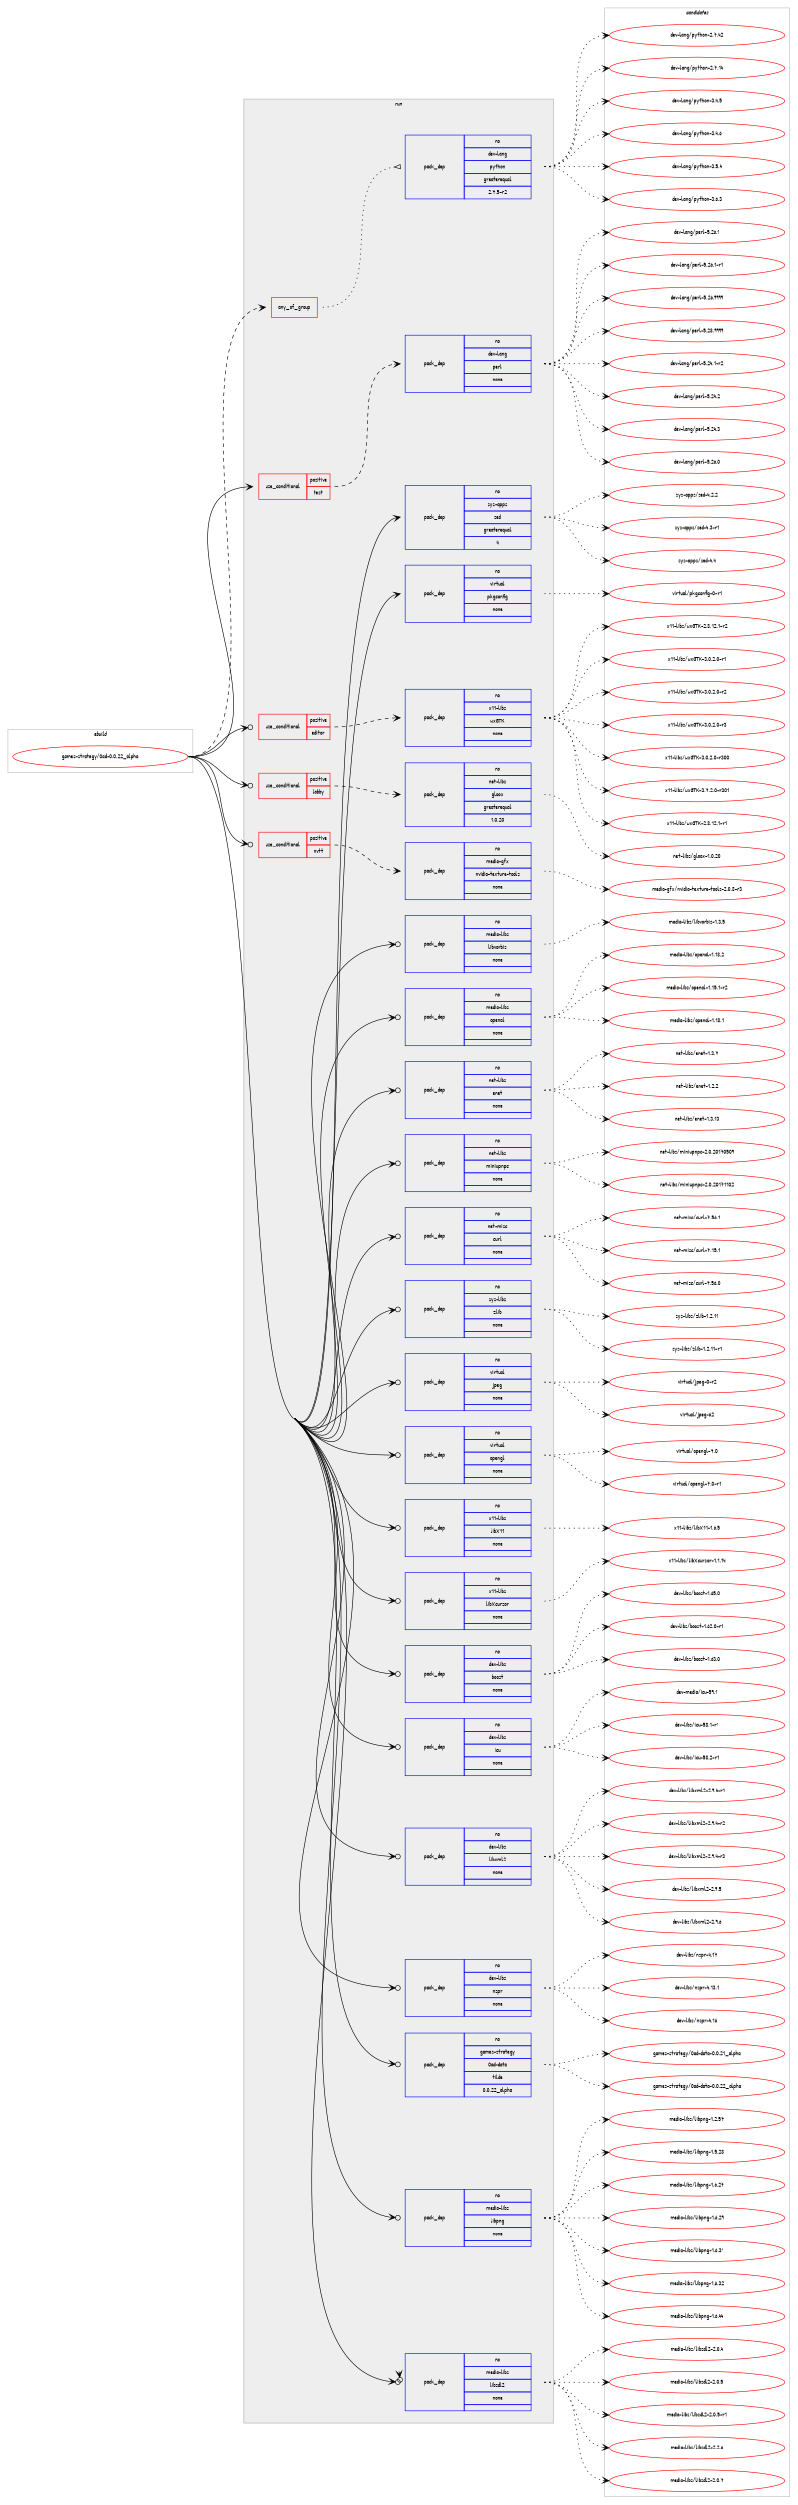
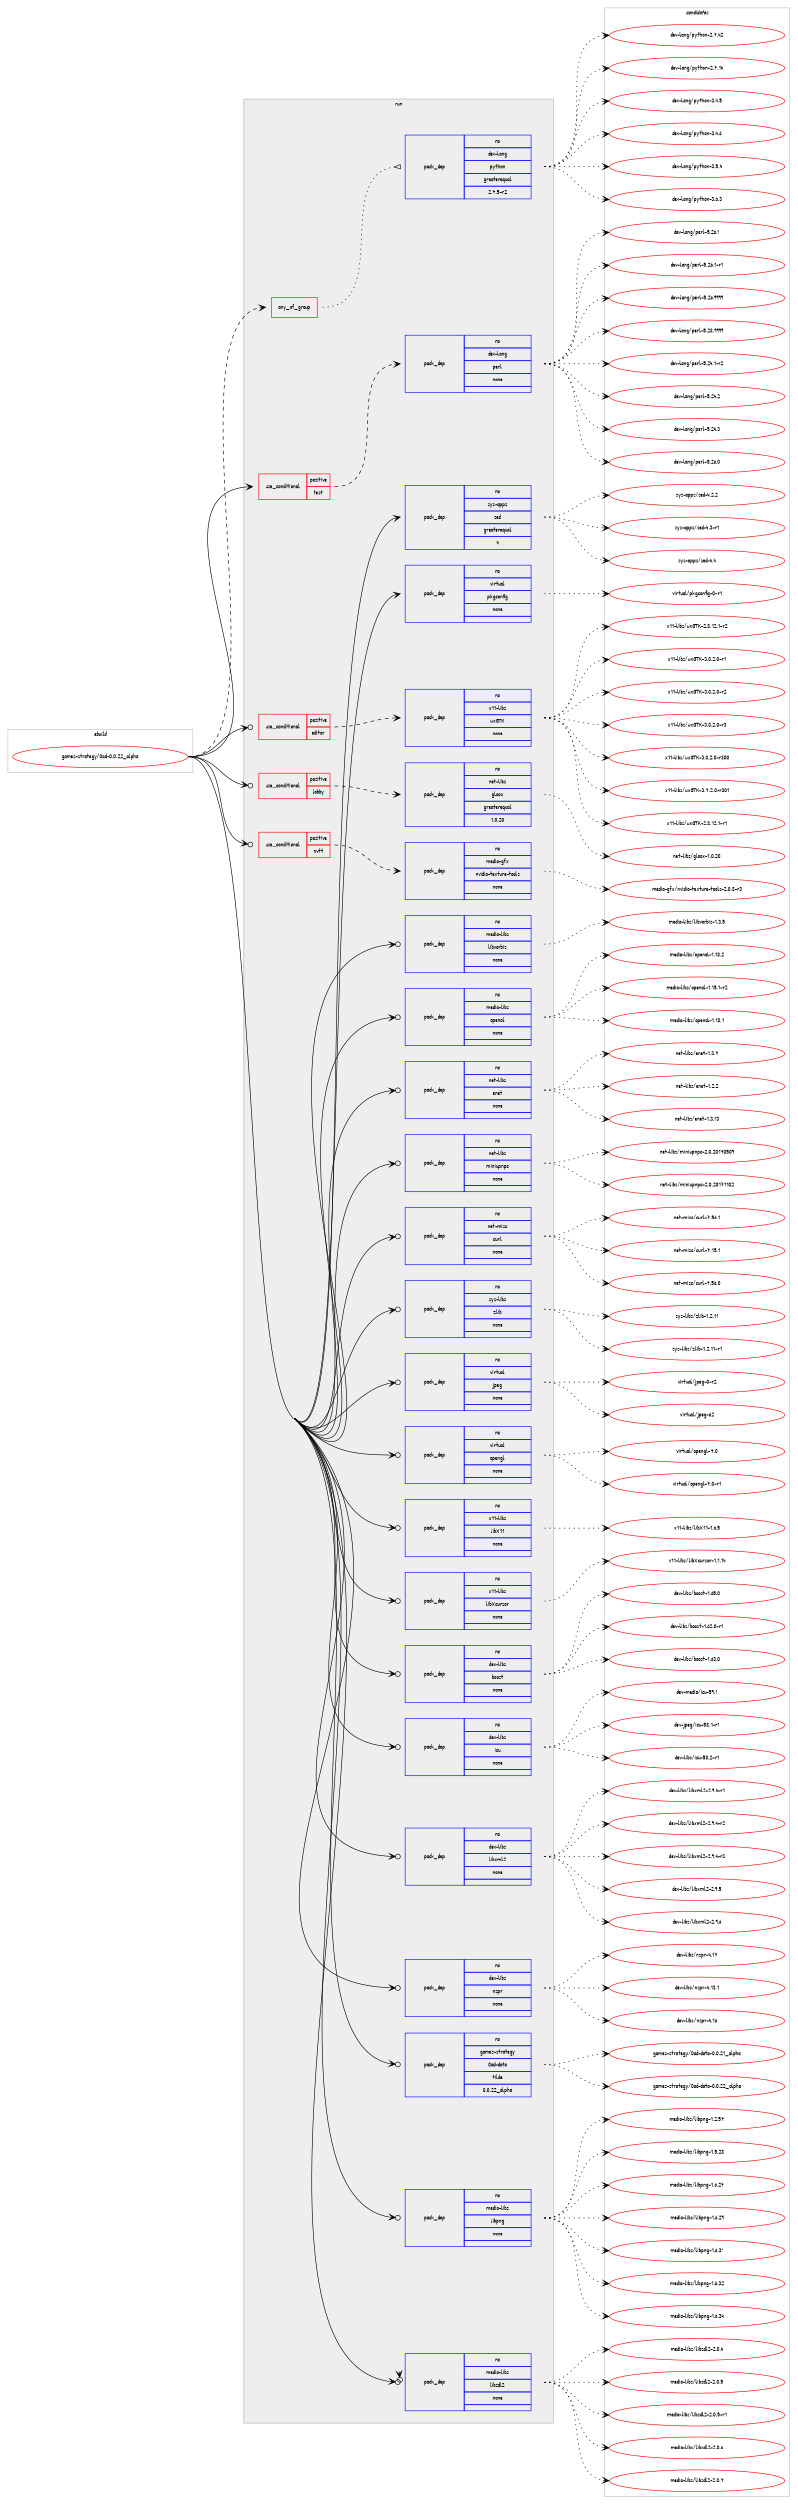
node "dev-libs/icu-58.1-r1": label "dev-libs/icu-58.1-r1" -> "dev-jpeg/icu-58.1-r1"
node "media-libs/libpng-1.6.44": label "media-libs/libpng-1.6.44" -> "media-libs/libpng-1.6.34"
node "media-libs/libsdl2-2.2.6": label "media-libs/libsdl2-2.2.6" -> "media-libs/libsdl2-2.0.6"
